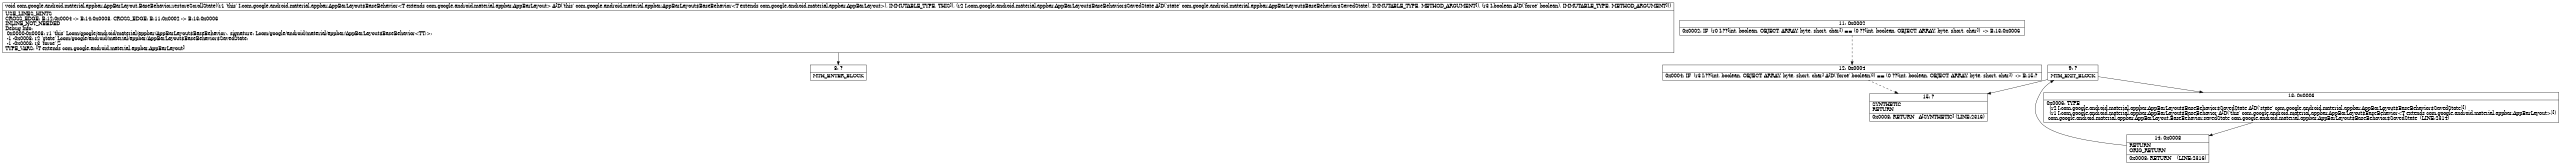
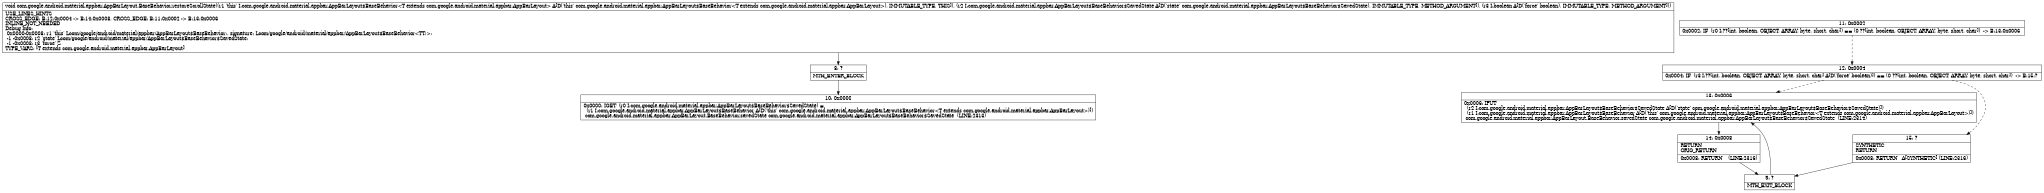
edge "12: 0x0004" -> "13: 0x0006": added
edge "9: ?" -> "15: ?": reversed
node "13: 0x0006": text "0x0006: TYPE" -> "0x0006: IPUT"
node "10: 0x0000": added
